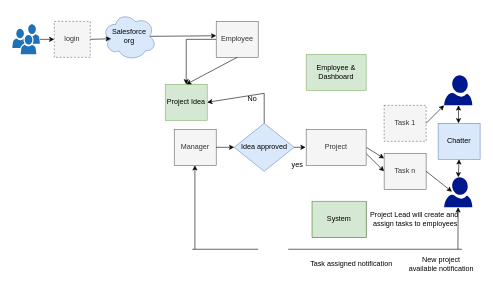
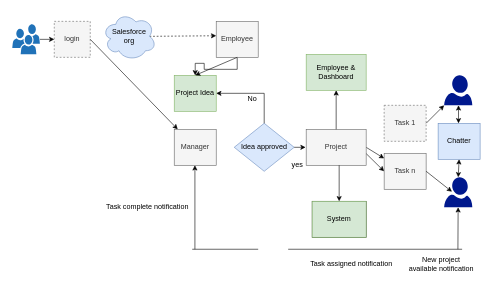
edge "Salesforce org" -> "Employee": style solid -> dashed
edge "login" -> "Salesforce org": now "login" -> "Manager"
edge "Project" -> "Employee & Dashboard": added
node "Project Idea": moved (186, 102) -> (195, 93)
edge "Manager" -> "Idea approved": removed
edge "Project" -> "System": added
node "Task complete notification": added
node "Project Lead will create and assign tasks to employees": removed
